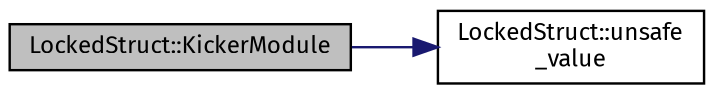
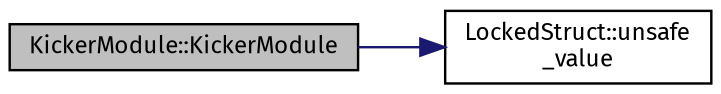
node "LockedStruct::KickerModule": label "LockedStruct::KickerModule" -> "KickerModule::KickerModule"
